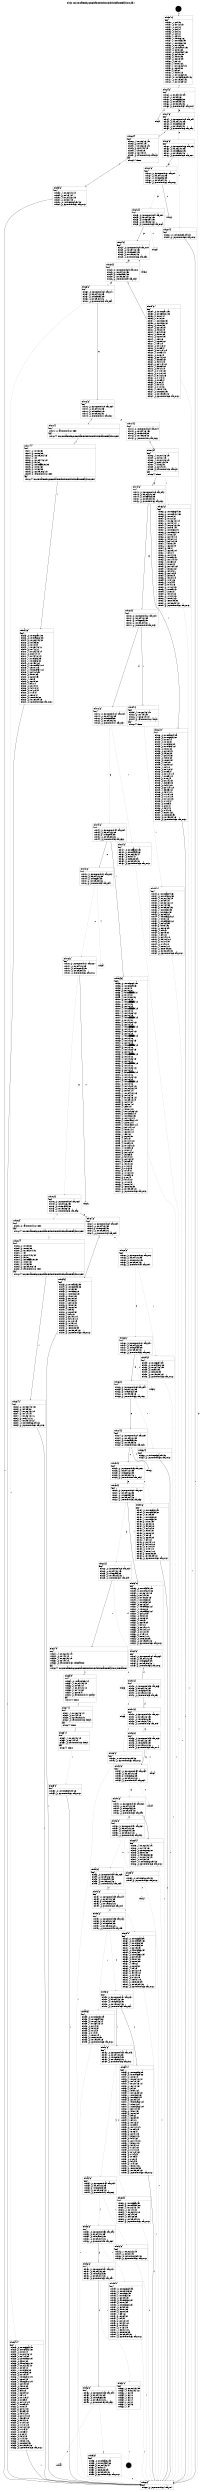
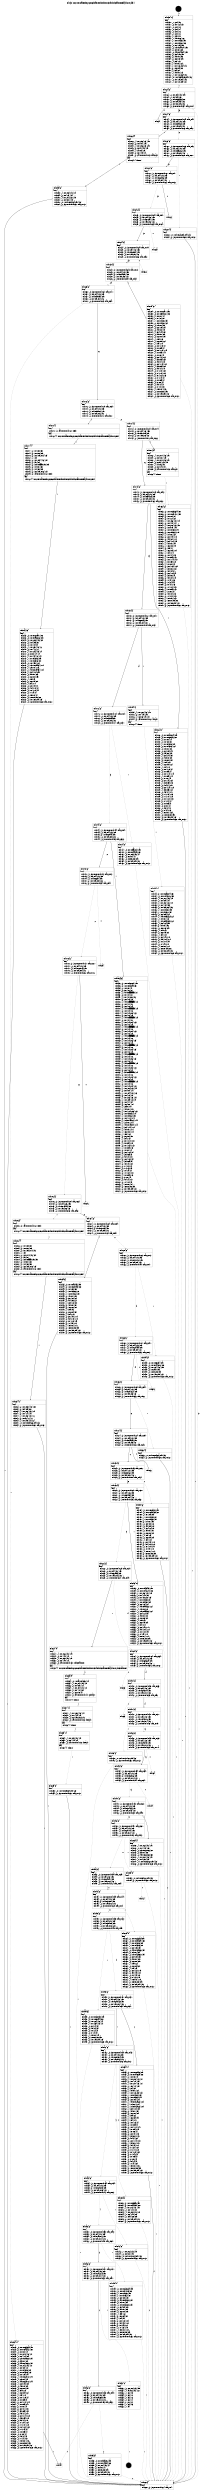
edge "0x401e16 [29]" -> "0x401740 [28]": now "0x401724 [28]" -> "0x401740 [28]"
edge "0x401900 [28]" -> "0x4018e4 [28]": reversed
edge "0x40228a [174]" -> "0x4026e2 [5]": now "0x40228a [174]" -> "0x401aa4"
